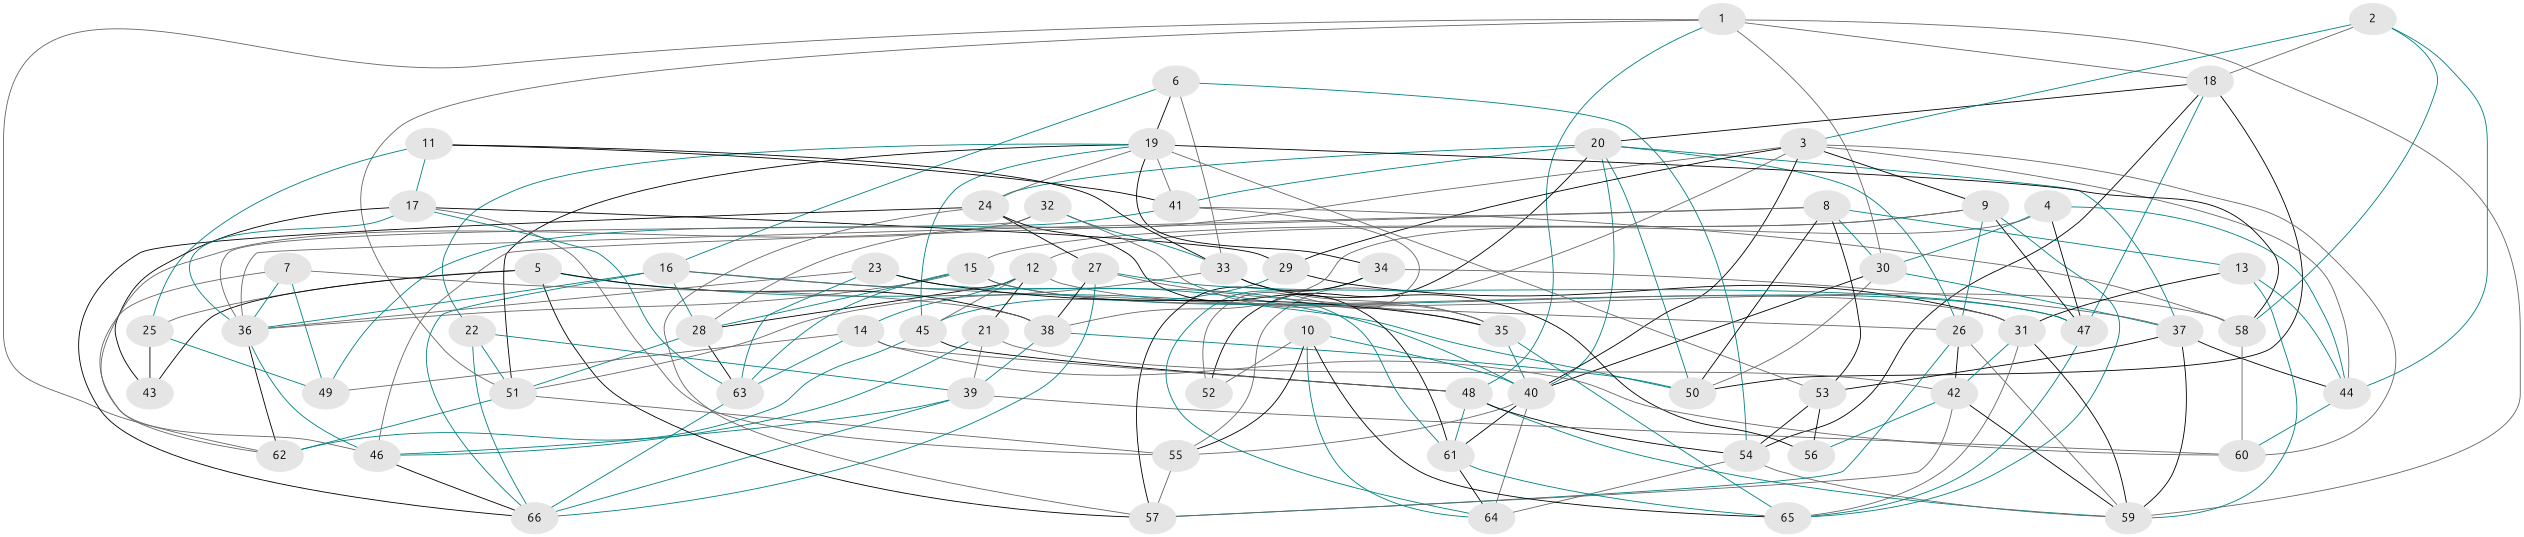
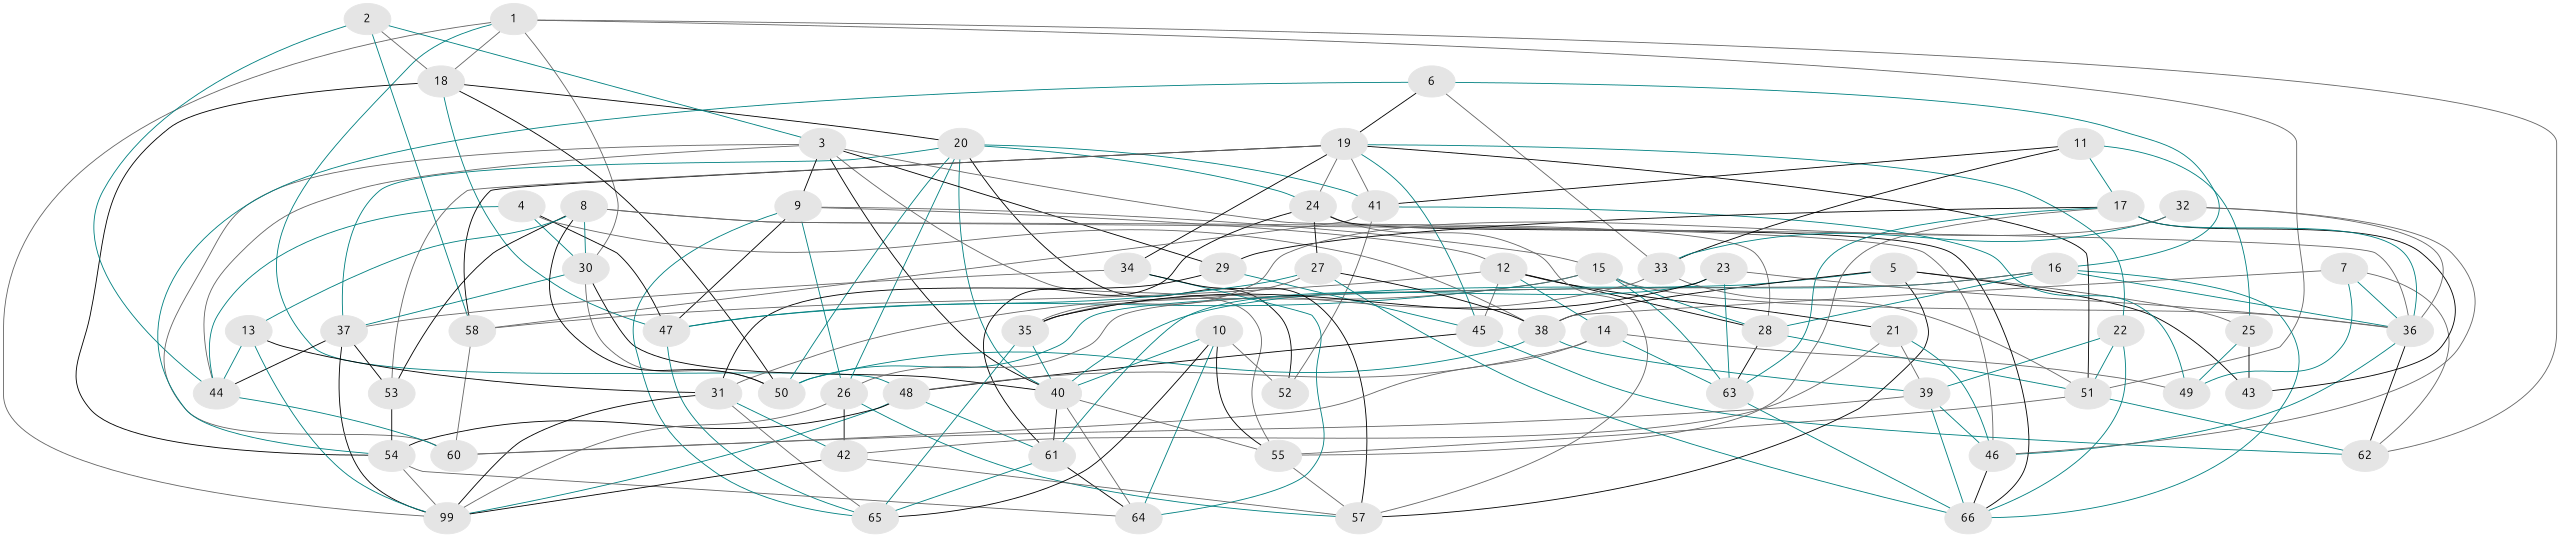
node "56": removed
node "59": label "59" -> "99"
